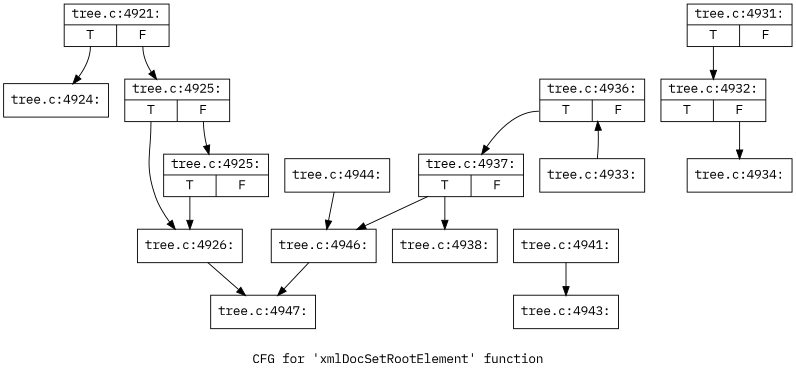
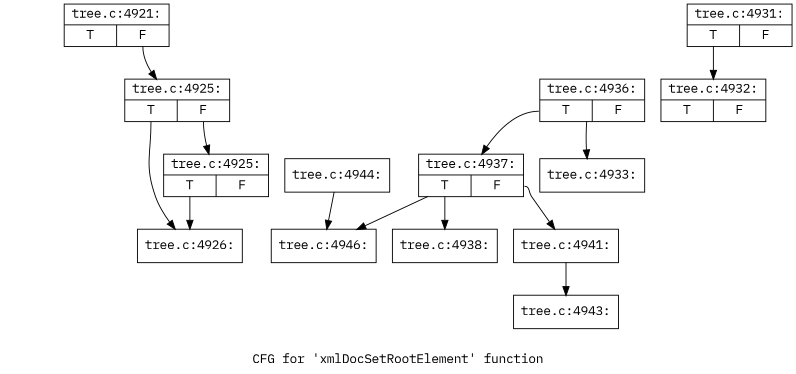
node "tree.c:4924:": removed
edge "tree.c:4933:" -> "tree.c:4936:": reversed
node "tree.c:4934:": removed
edge "tree.c:4937:" -> "tree.c:4941:": added
node "tree.c:4947:": removed
